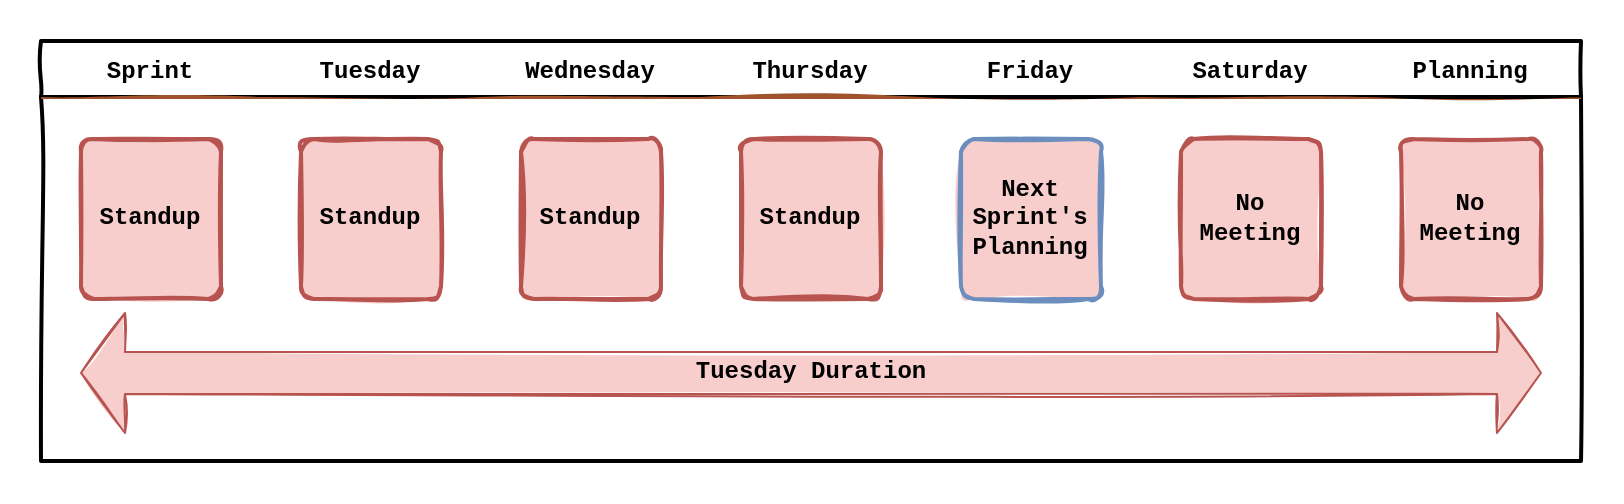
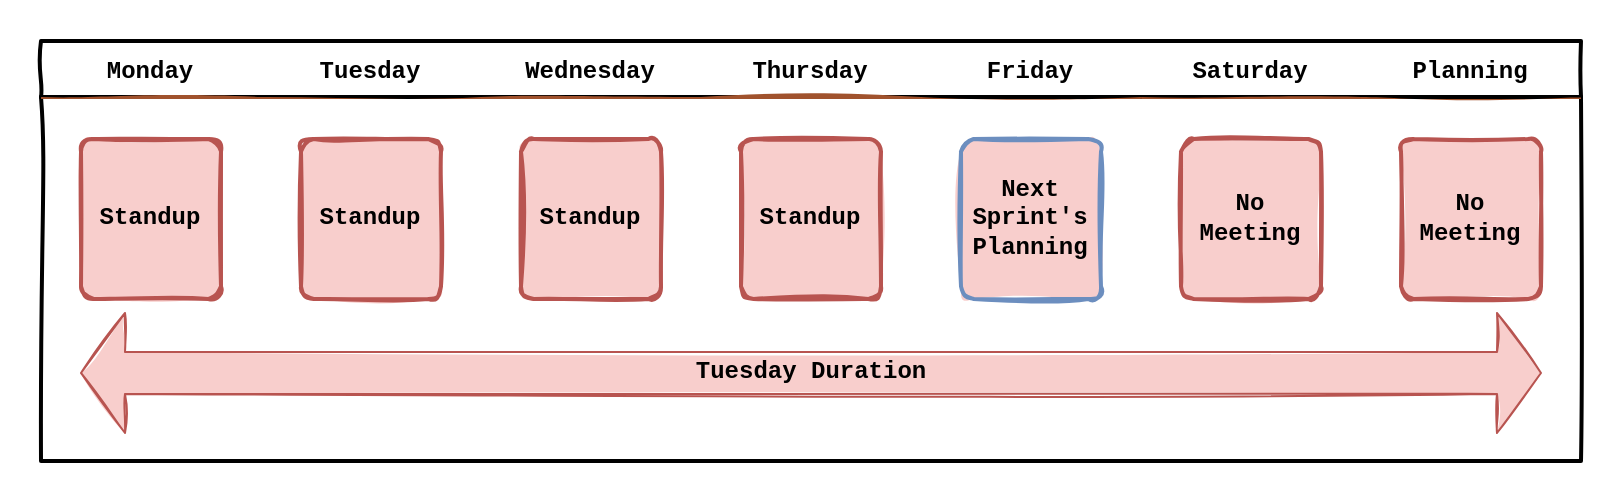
node "Sprint": label "Sprint" -> "Monday"
